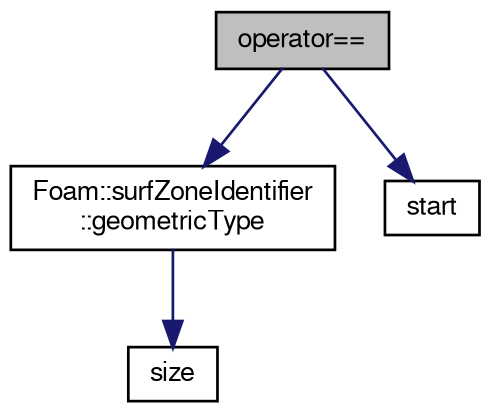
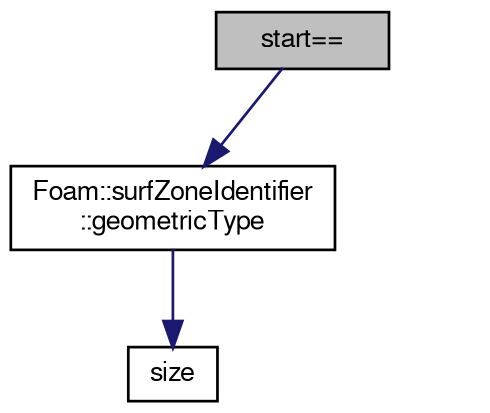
node "operator==": label "operator==" -> "start=="
node "start": removed
